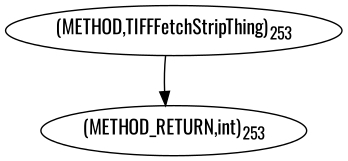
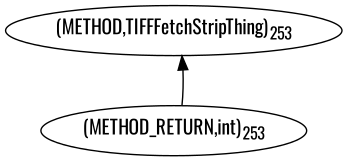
edge "(METHOD,TIFFFetchStripThing)" -> "(METHOD_RETURN,int)": reversed
